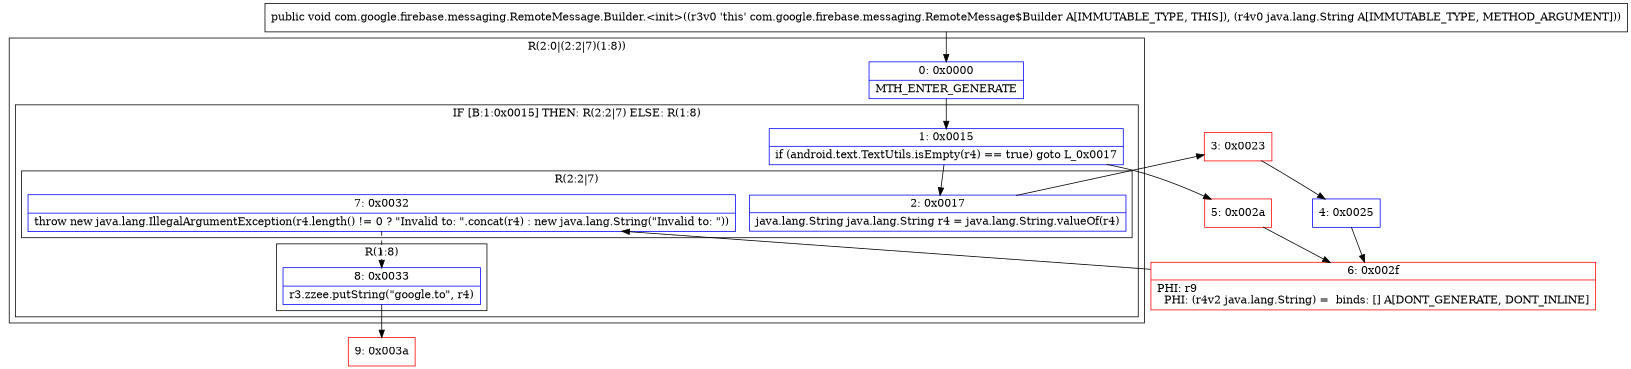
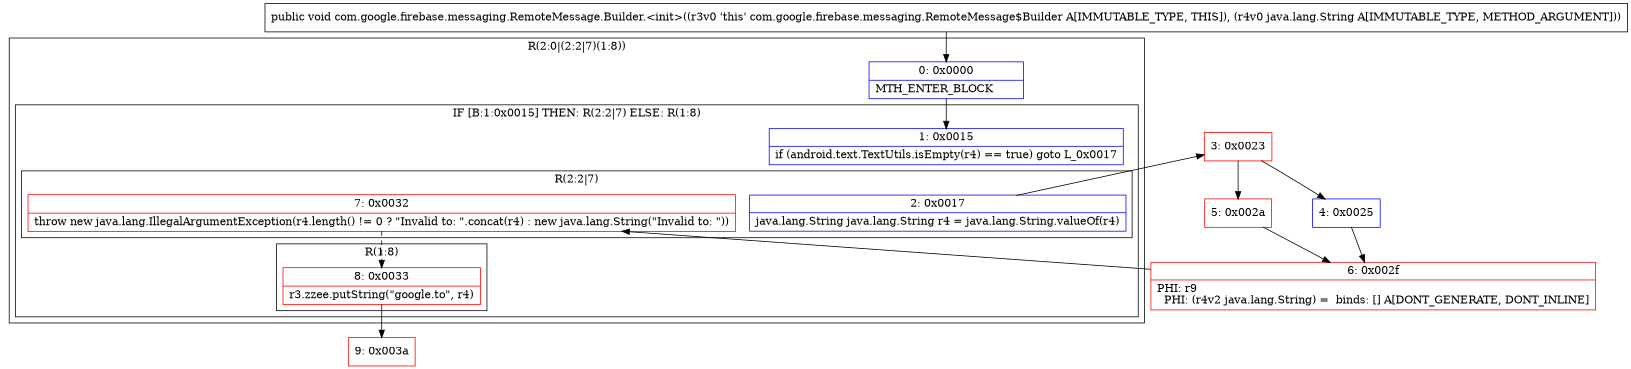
node "0: 0x0000": text "MTH_ENTER_GENERATE" -> "MTH_ENTER_BLOCK"
edge "1: 0x0015" -> "2: 0x0017": removed
edge "1: 0x0015" -> "5: 0x002a": now "3: 0x0023" -> "5: 0x002a"
node "7: 0x0032": color blue -> red
node "8: 0x0033": color blue -> red
